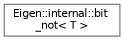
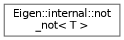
node "Eigen::internal::bit _not< T >": label "Eigen::internal::bit _not< T >" -> "Eigen::internal::not _not< T >"
